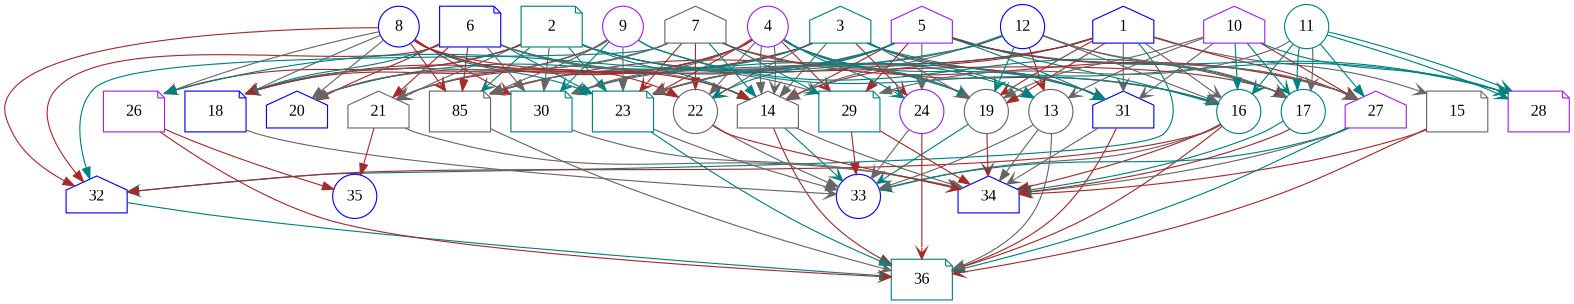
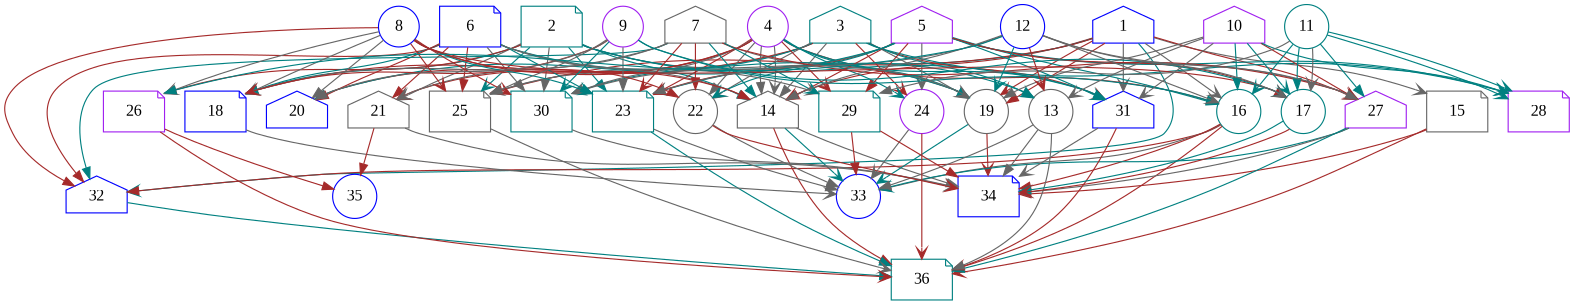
node "85": label "85" -> "25"
node "34": shape house -> note
